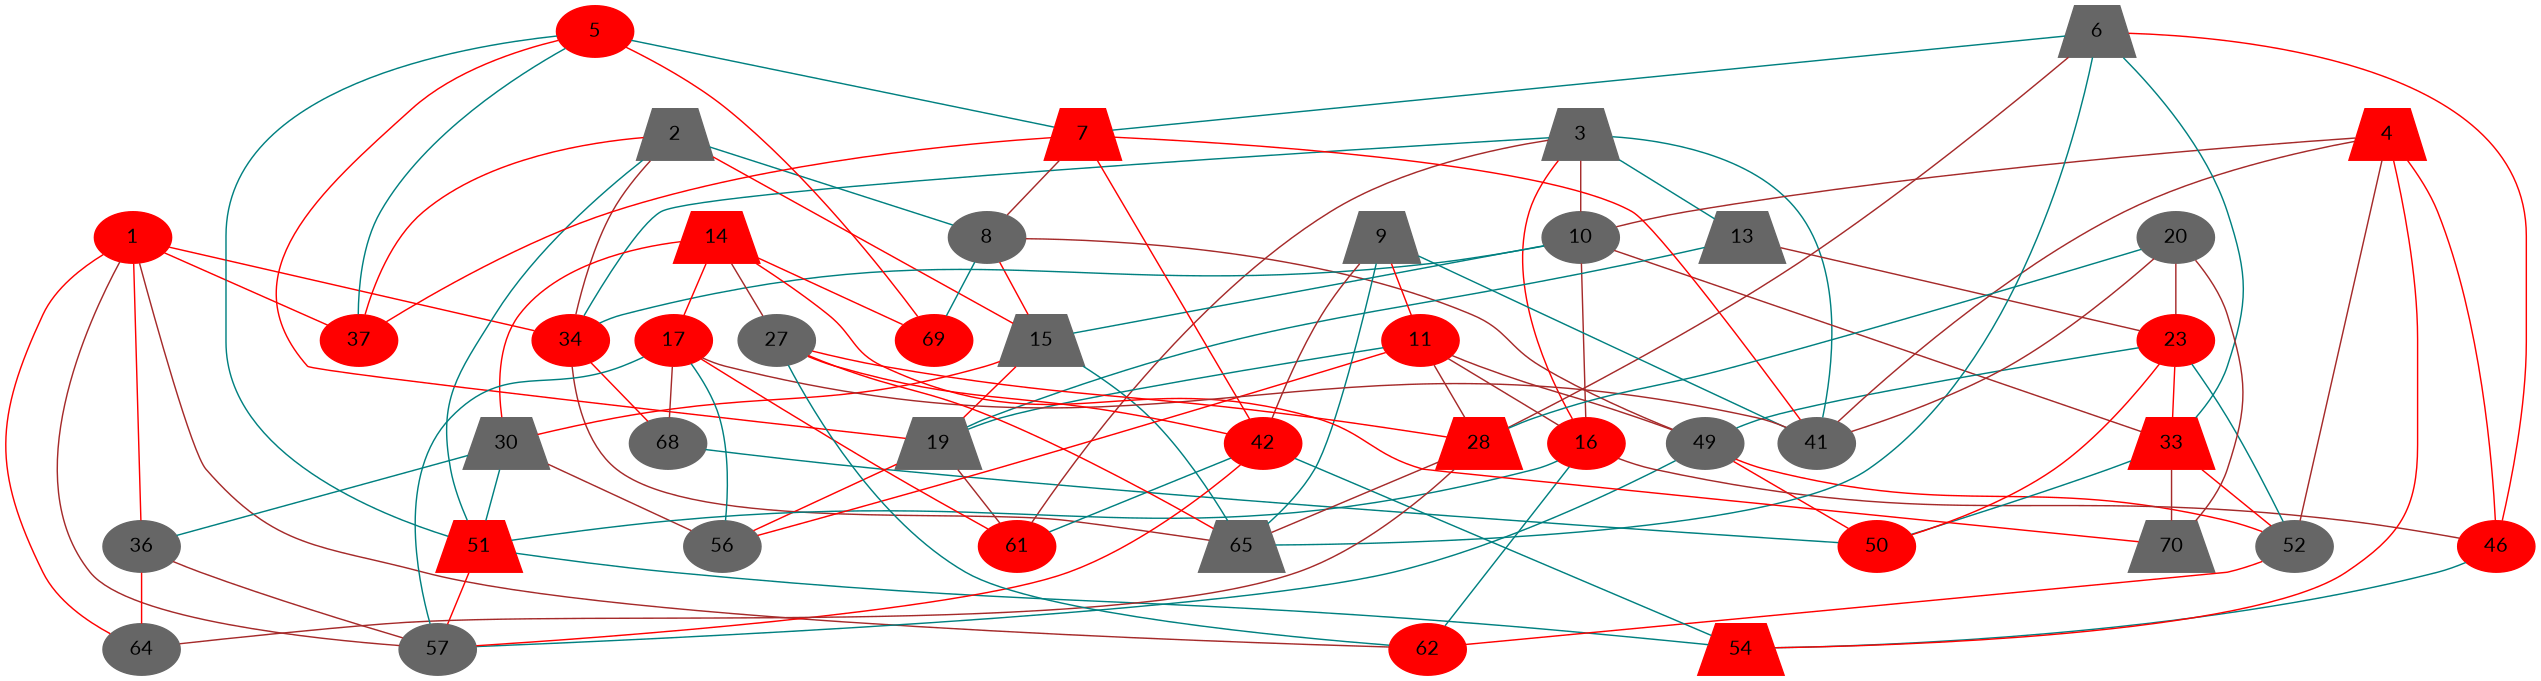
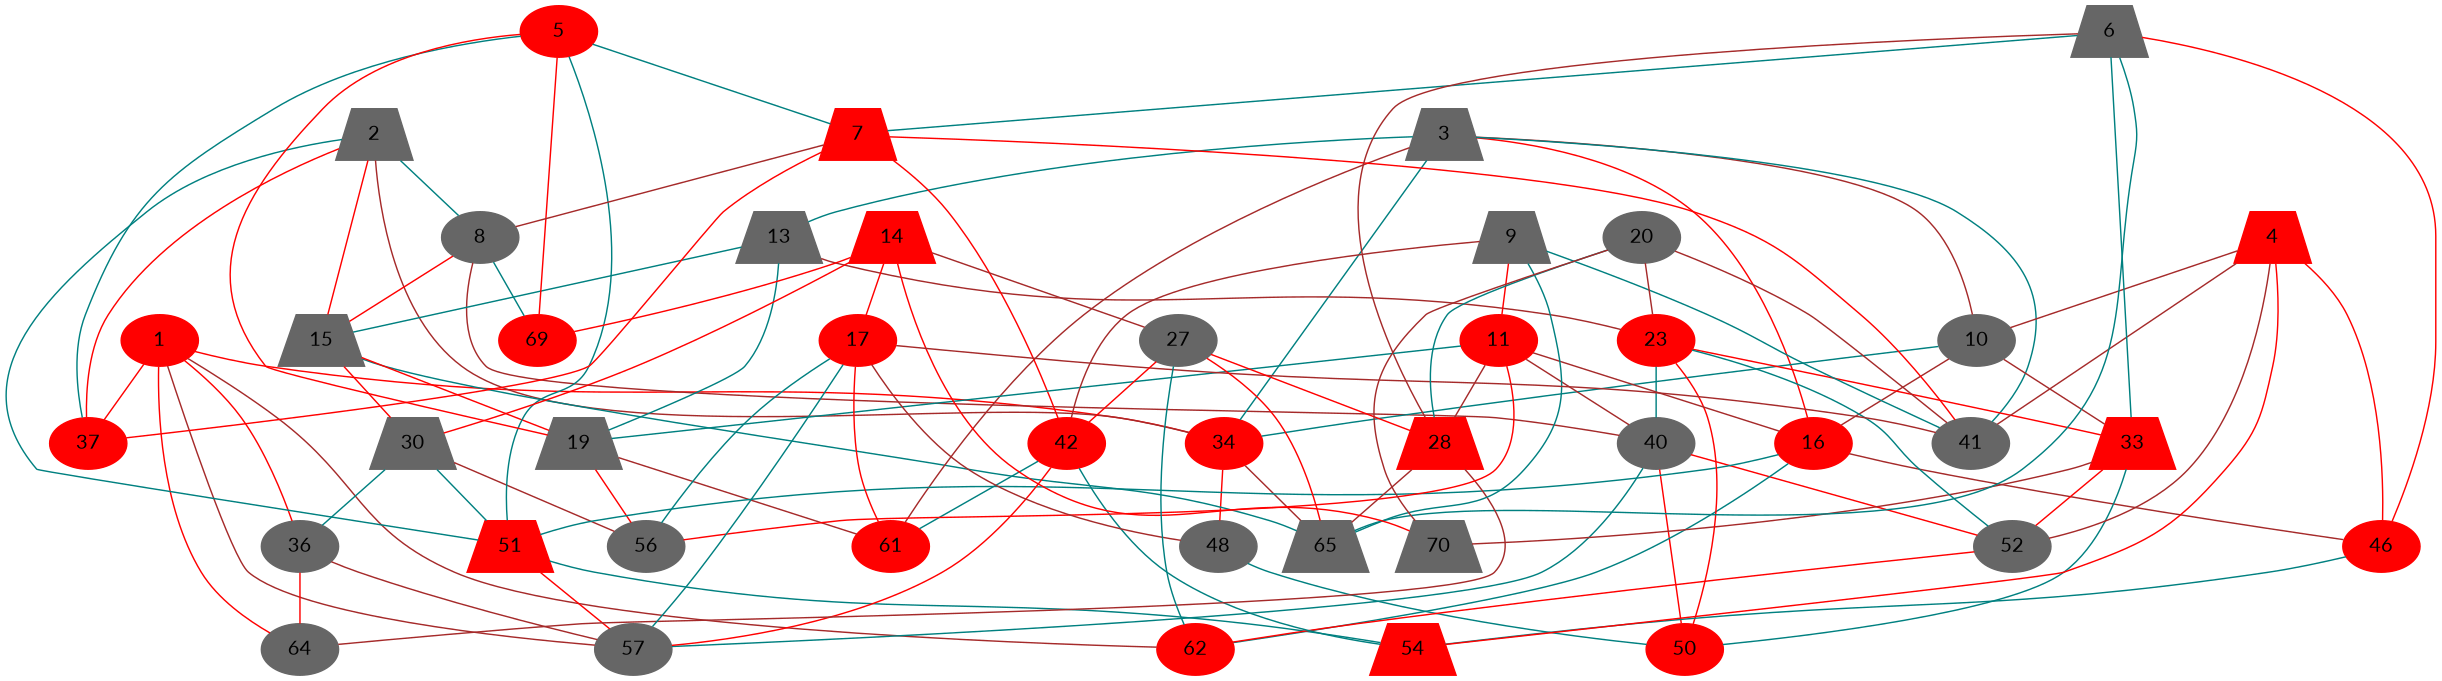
edge "10" -- "15": now "13" -- "15"
node "68": label "68" -> "48"
node "49": label "49" -> "40"
